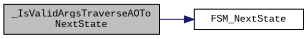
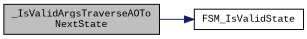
node "FSM_NextState": label "FSM_NextState" -> "FSM_IsValidState"
